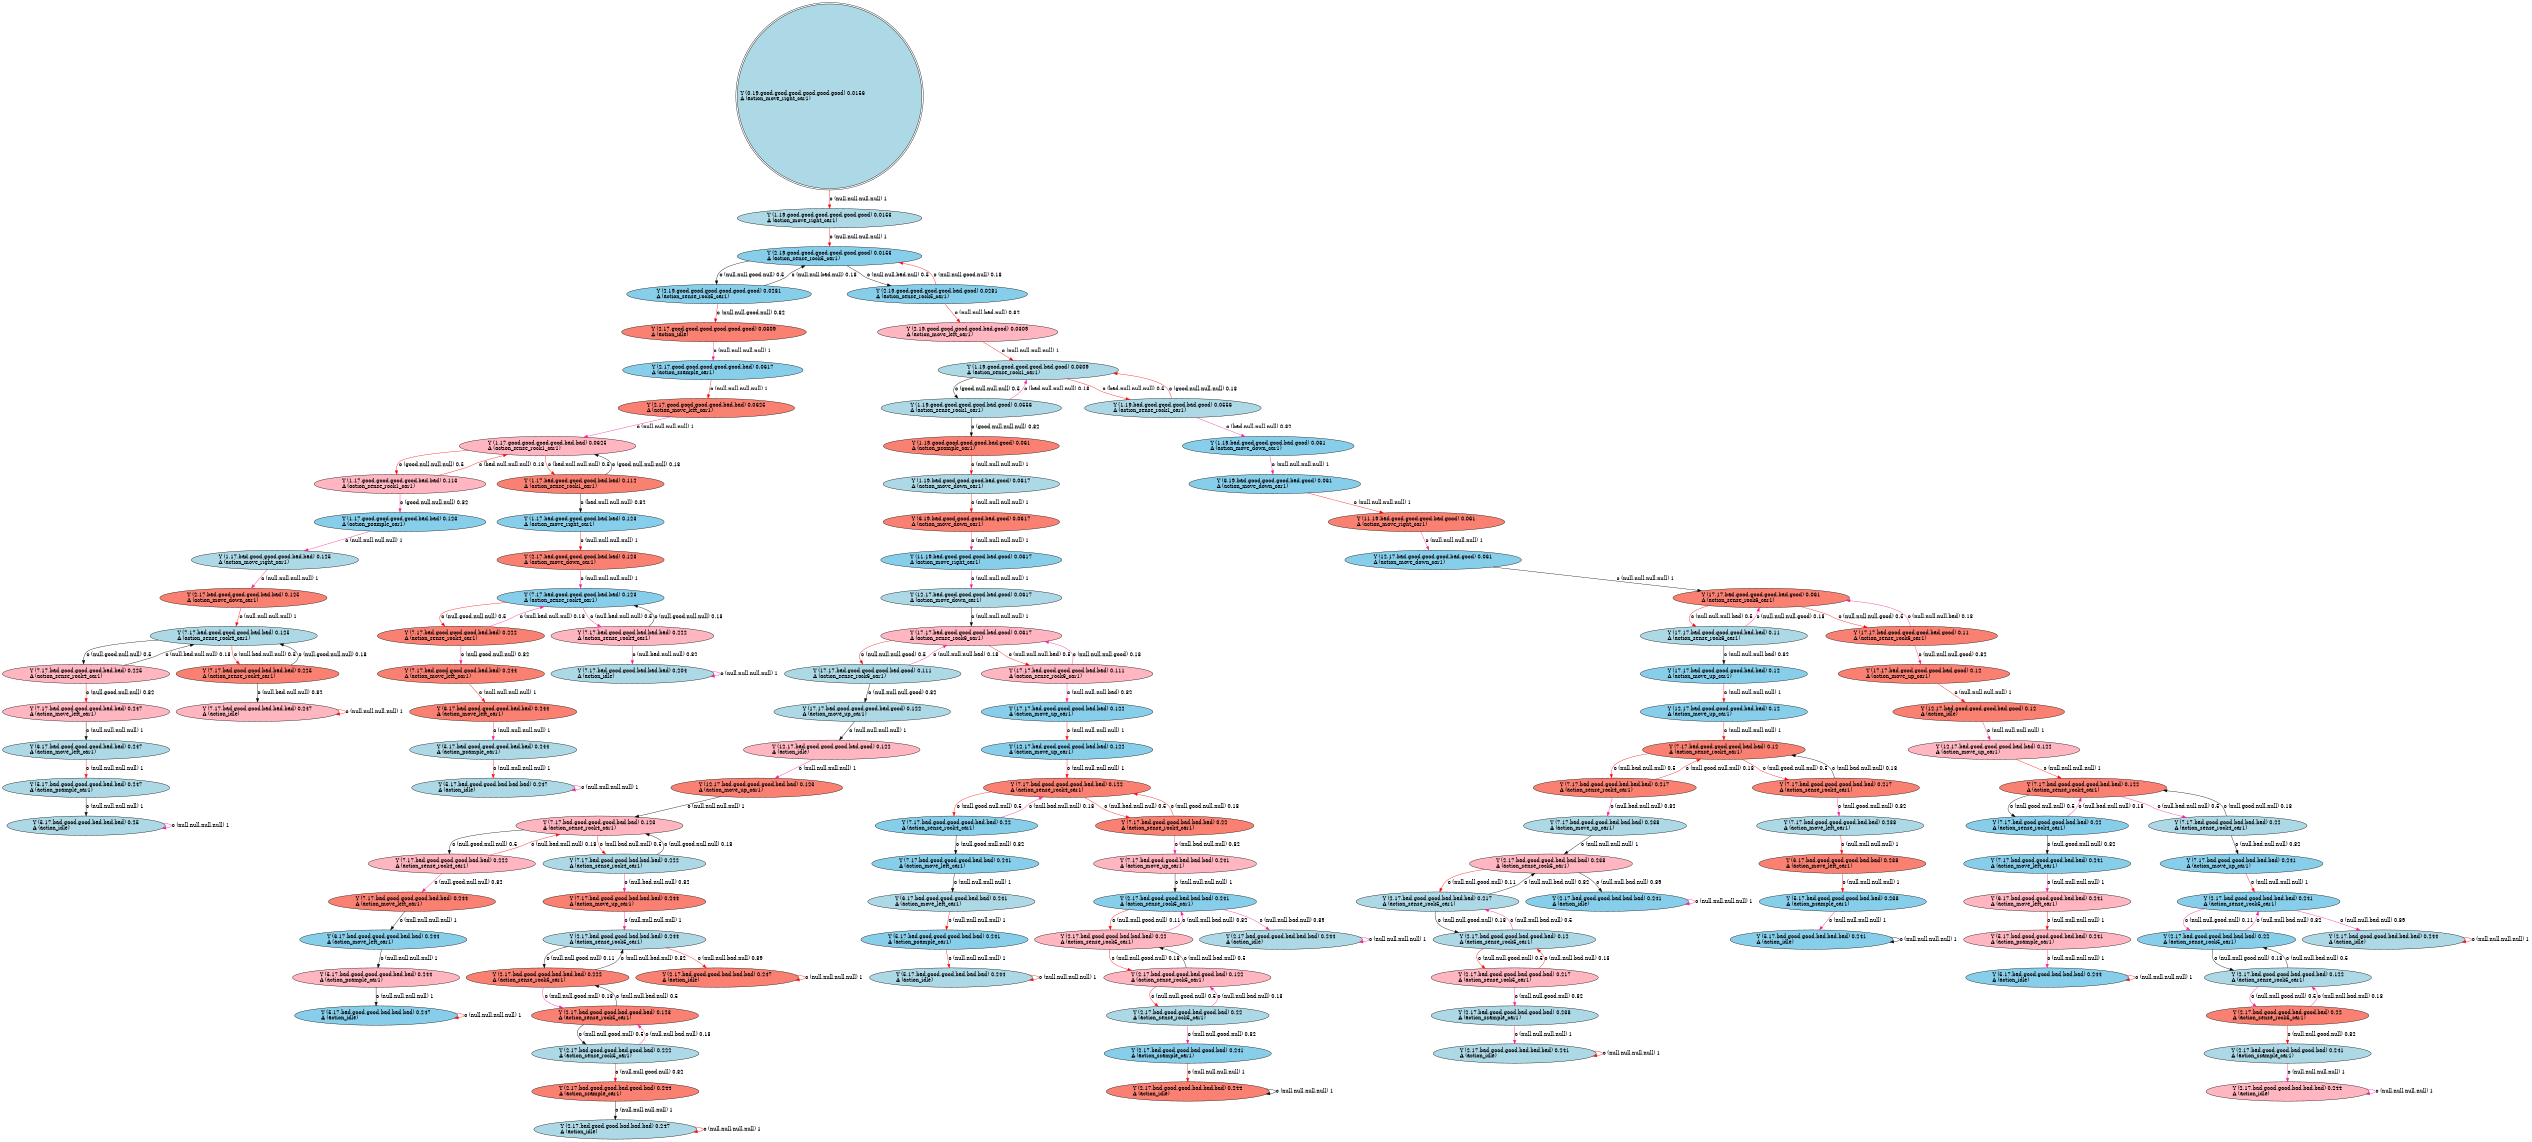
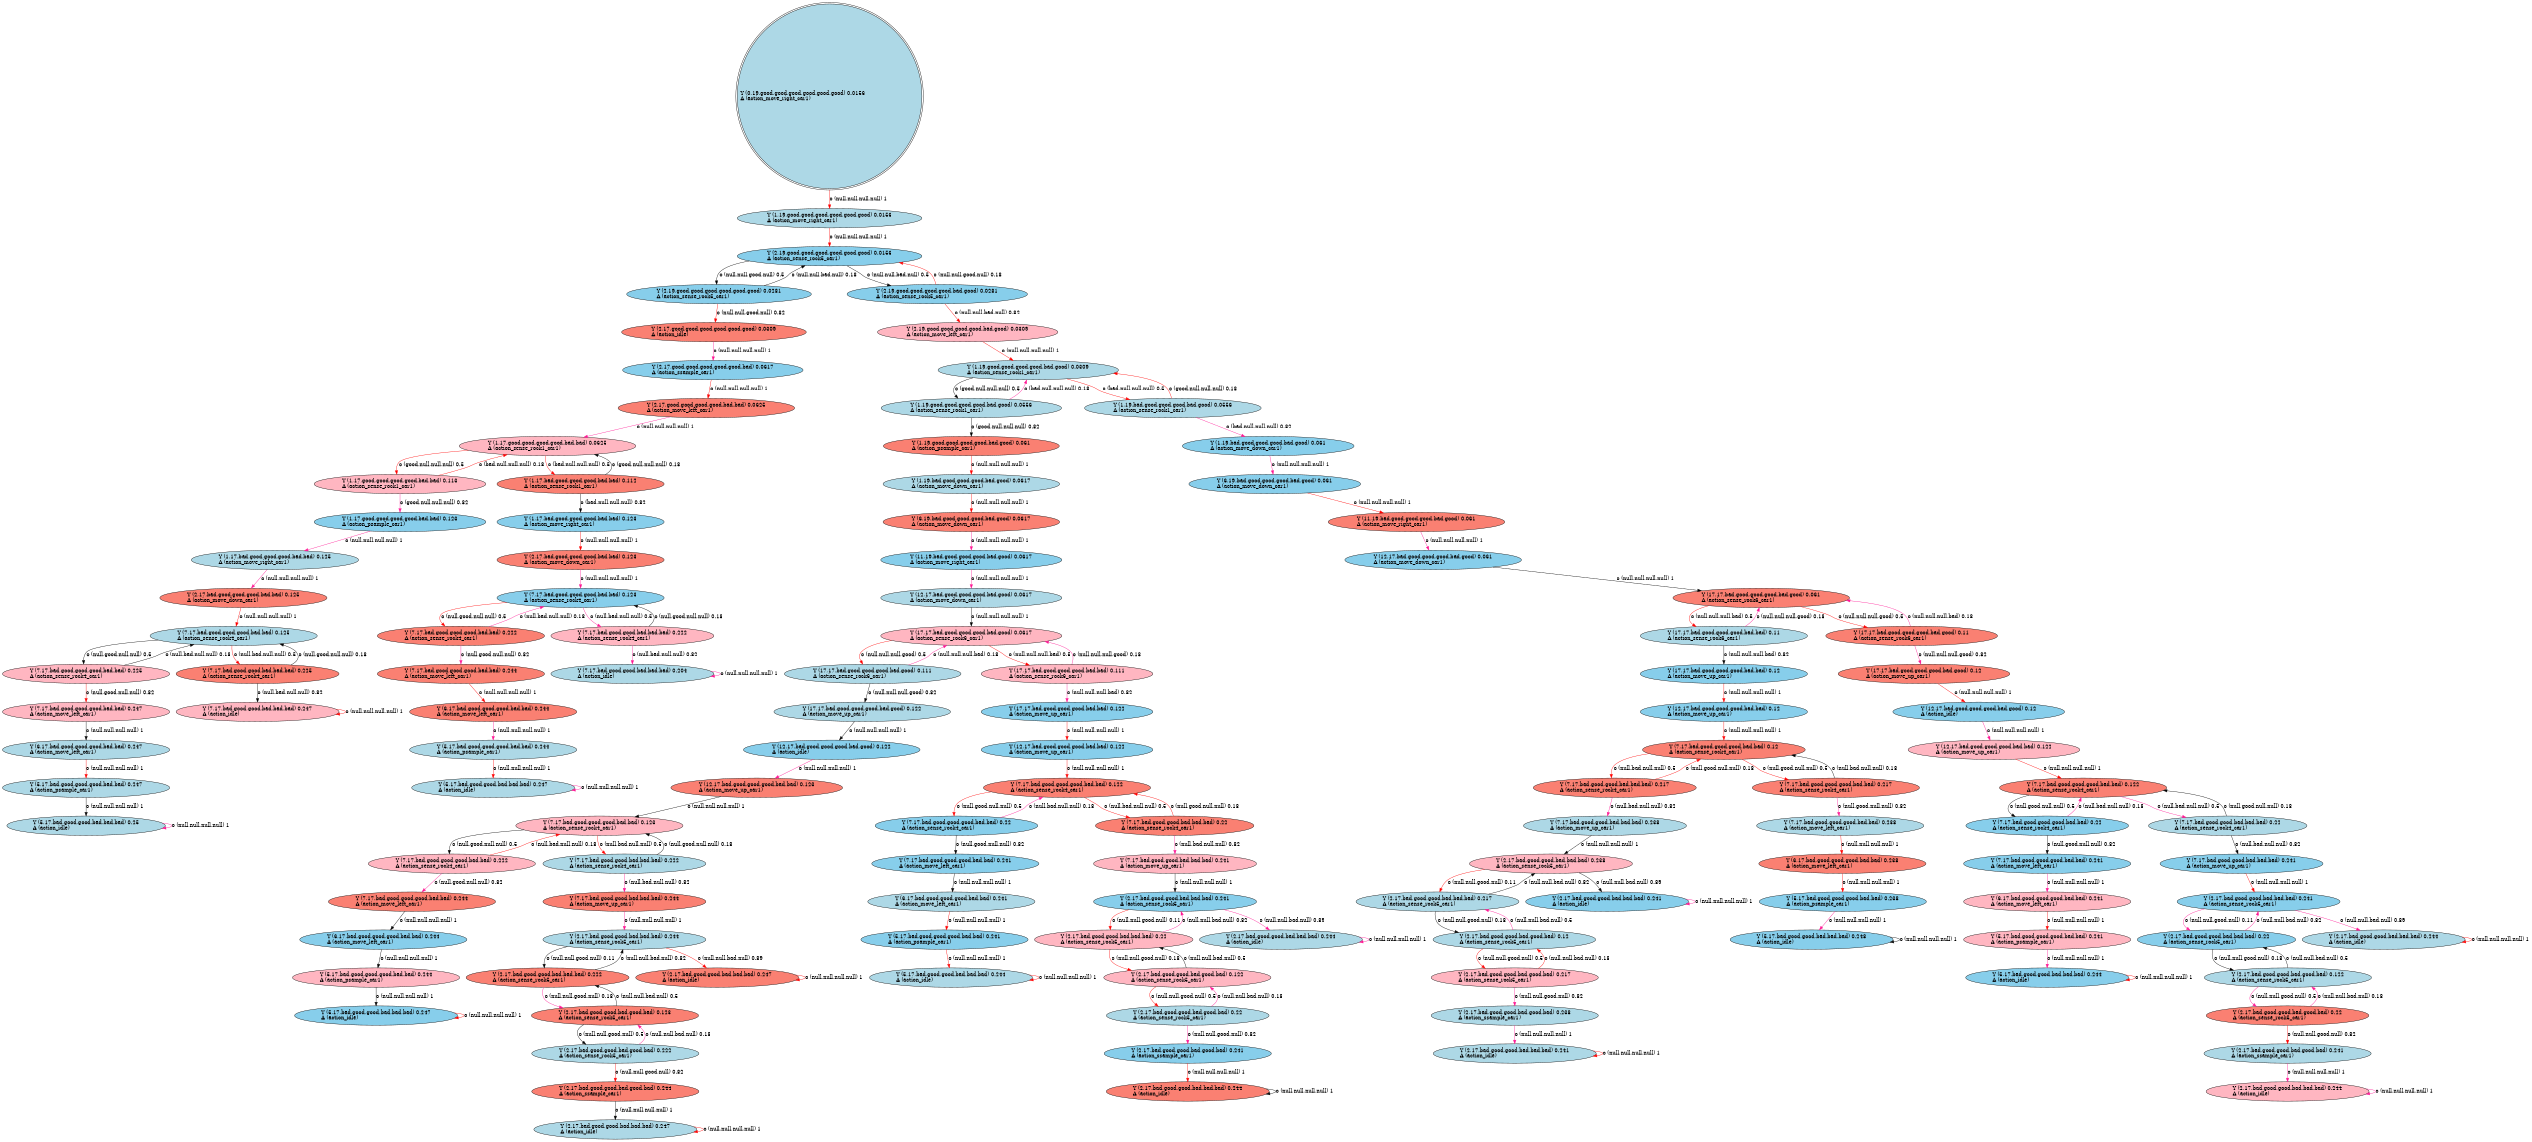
node "Y (12,17,bad,good,good,good,bad,good) 0.12 A (action_idle)": fillcolor salmon -> skyblue
node "Y (12,17,bad,good,good,good,bad,good) 0.122 A (action_idle)": fillcolor lightpink -> skyblue
node "Y (5,17,bad,good,good,bad,bad,bad) 0.241 A (action_idle)": label "Y (5,17,bad,good,good,bad,bad,bad) 0.241 A (action_idle)" -> "Y (5,17,bad,good,good,bad,bad,bad) 0.248 A (action_idle)"
